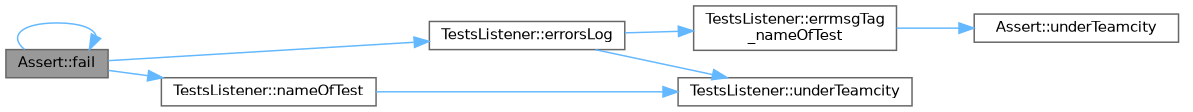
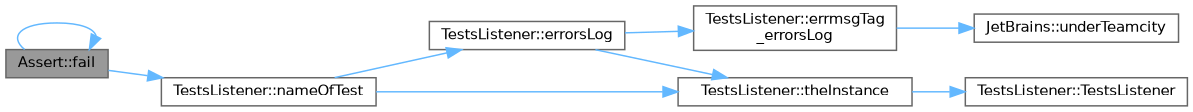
node "TestsListener::errmsgTag _nameOfTest": label "TestsListener::errmsgTag _nameOfTest" -> "TestsListener::errmsgTag _errorsLog"
node "Assert::underTeamcity": label "Assert::underTeamcity" -> "JetBrains::underTeamcity"
edge "Assert::fail" -> "TestsListener::errorsLog": now "TestsListener::nameOfTest" -> "TestsListener::errorsLog"
node "TestsListener::underTeamcity": label "TestsListener::underTeamcity" -> "TestsListener::theInstance"
node "TestsListener::TestsListener": added
